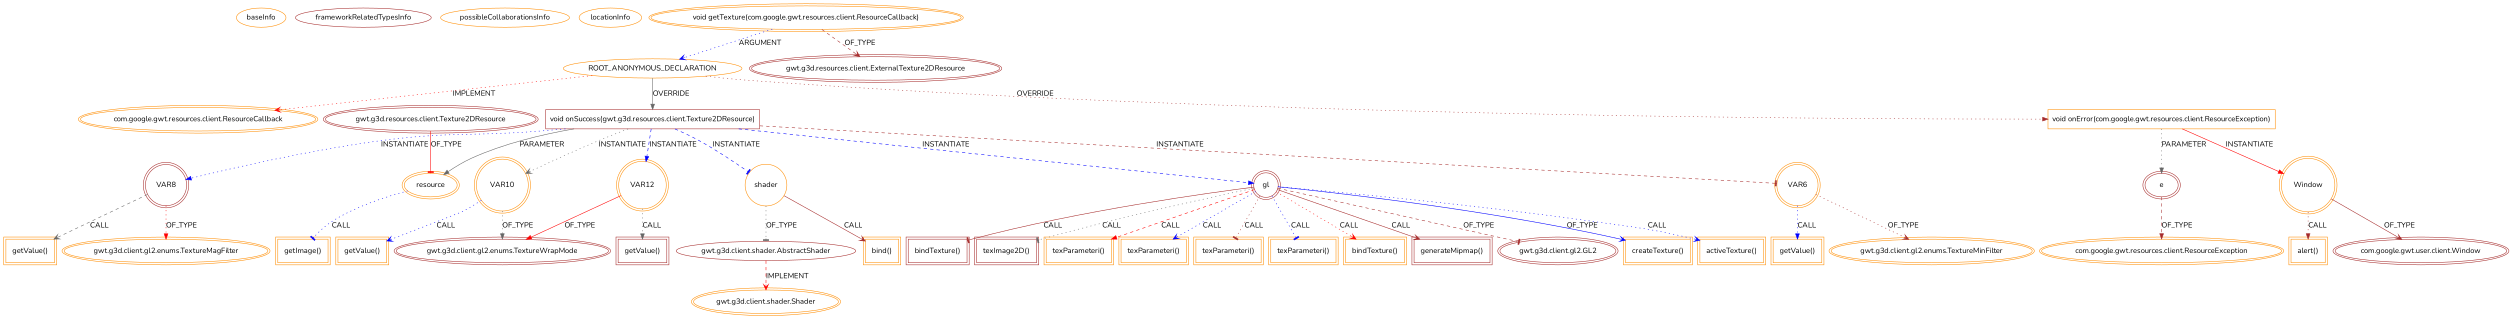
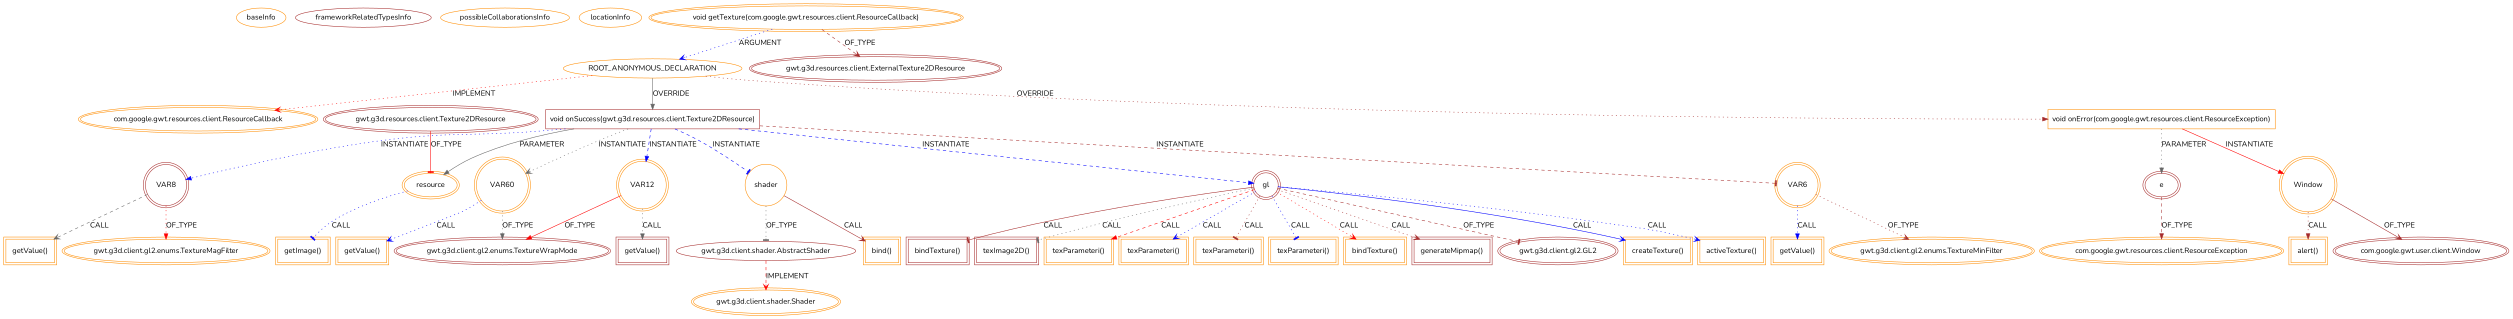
node "VAR10": label "VAR10" -> "VAR60"
edge "gl" -> "generateMipmap()": style solid -> dotted
edge "gl" -> "createTexture()": label "OF_TYPE" -> "CALL"
